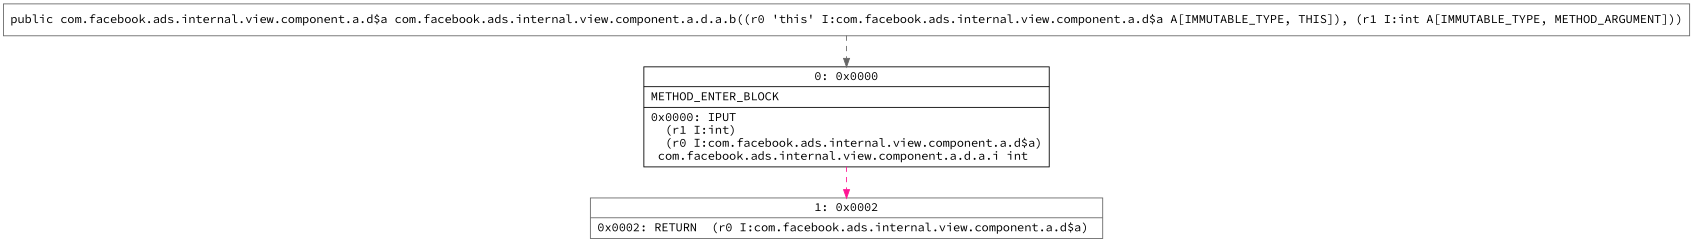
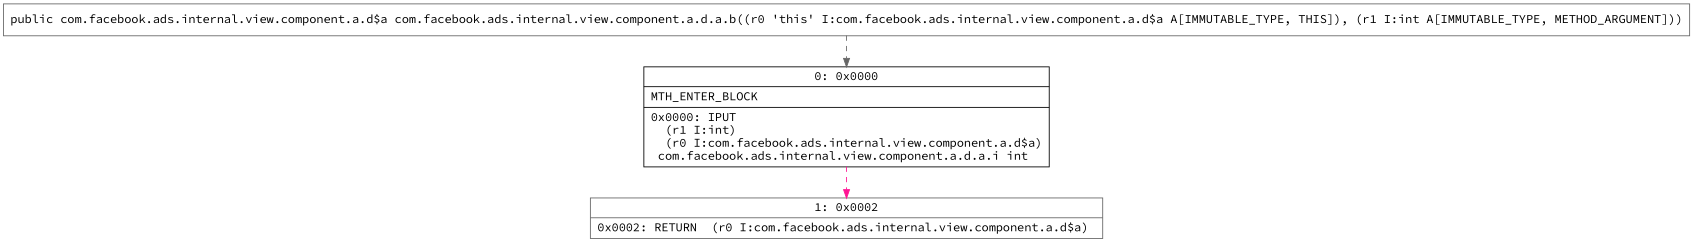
node "0: 0x0000": text "METHOD_ENTER_BLOCK" -> "MTH_ENTER_BLOCK"
